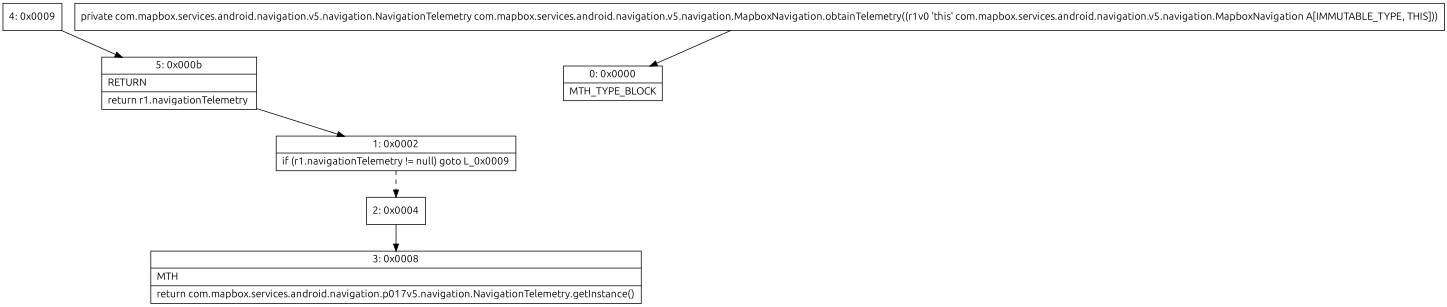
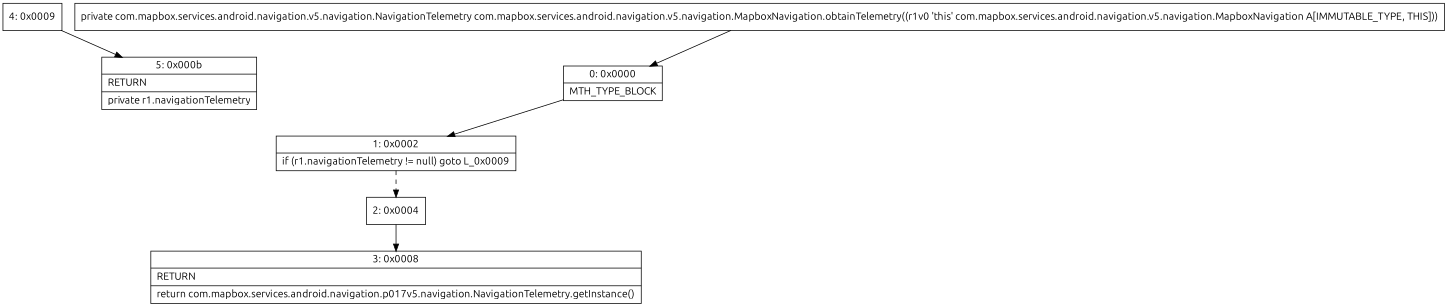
node "5: 0x000b": text "return r1.navigationTelemetry" -> "private r1.navigationTelemetry"
edge "5: 0x000b" -> "1: 0x0002": now "0: 0x0000" -> "1: 0x0002"
node "3: 0x0008": text "MTH" -> "RETURN"
